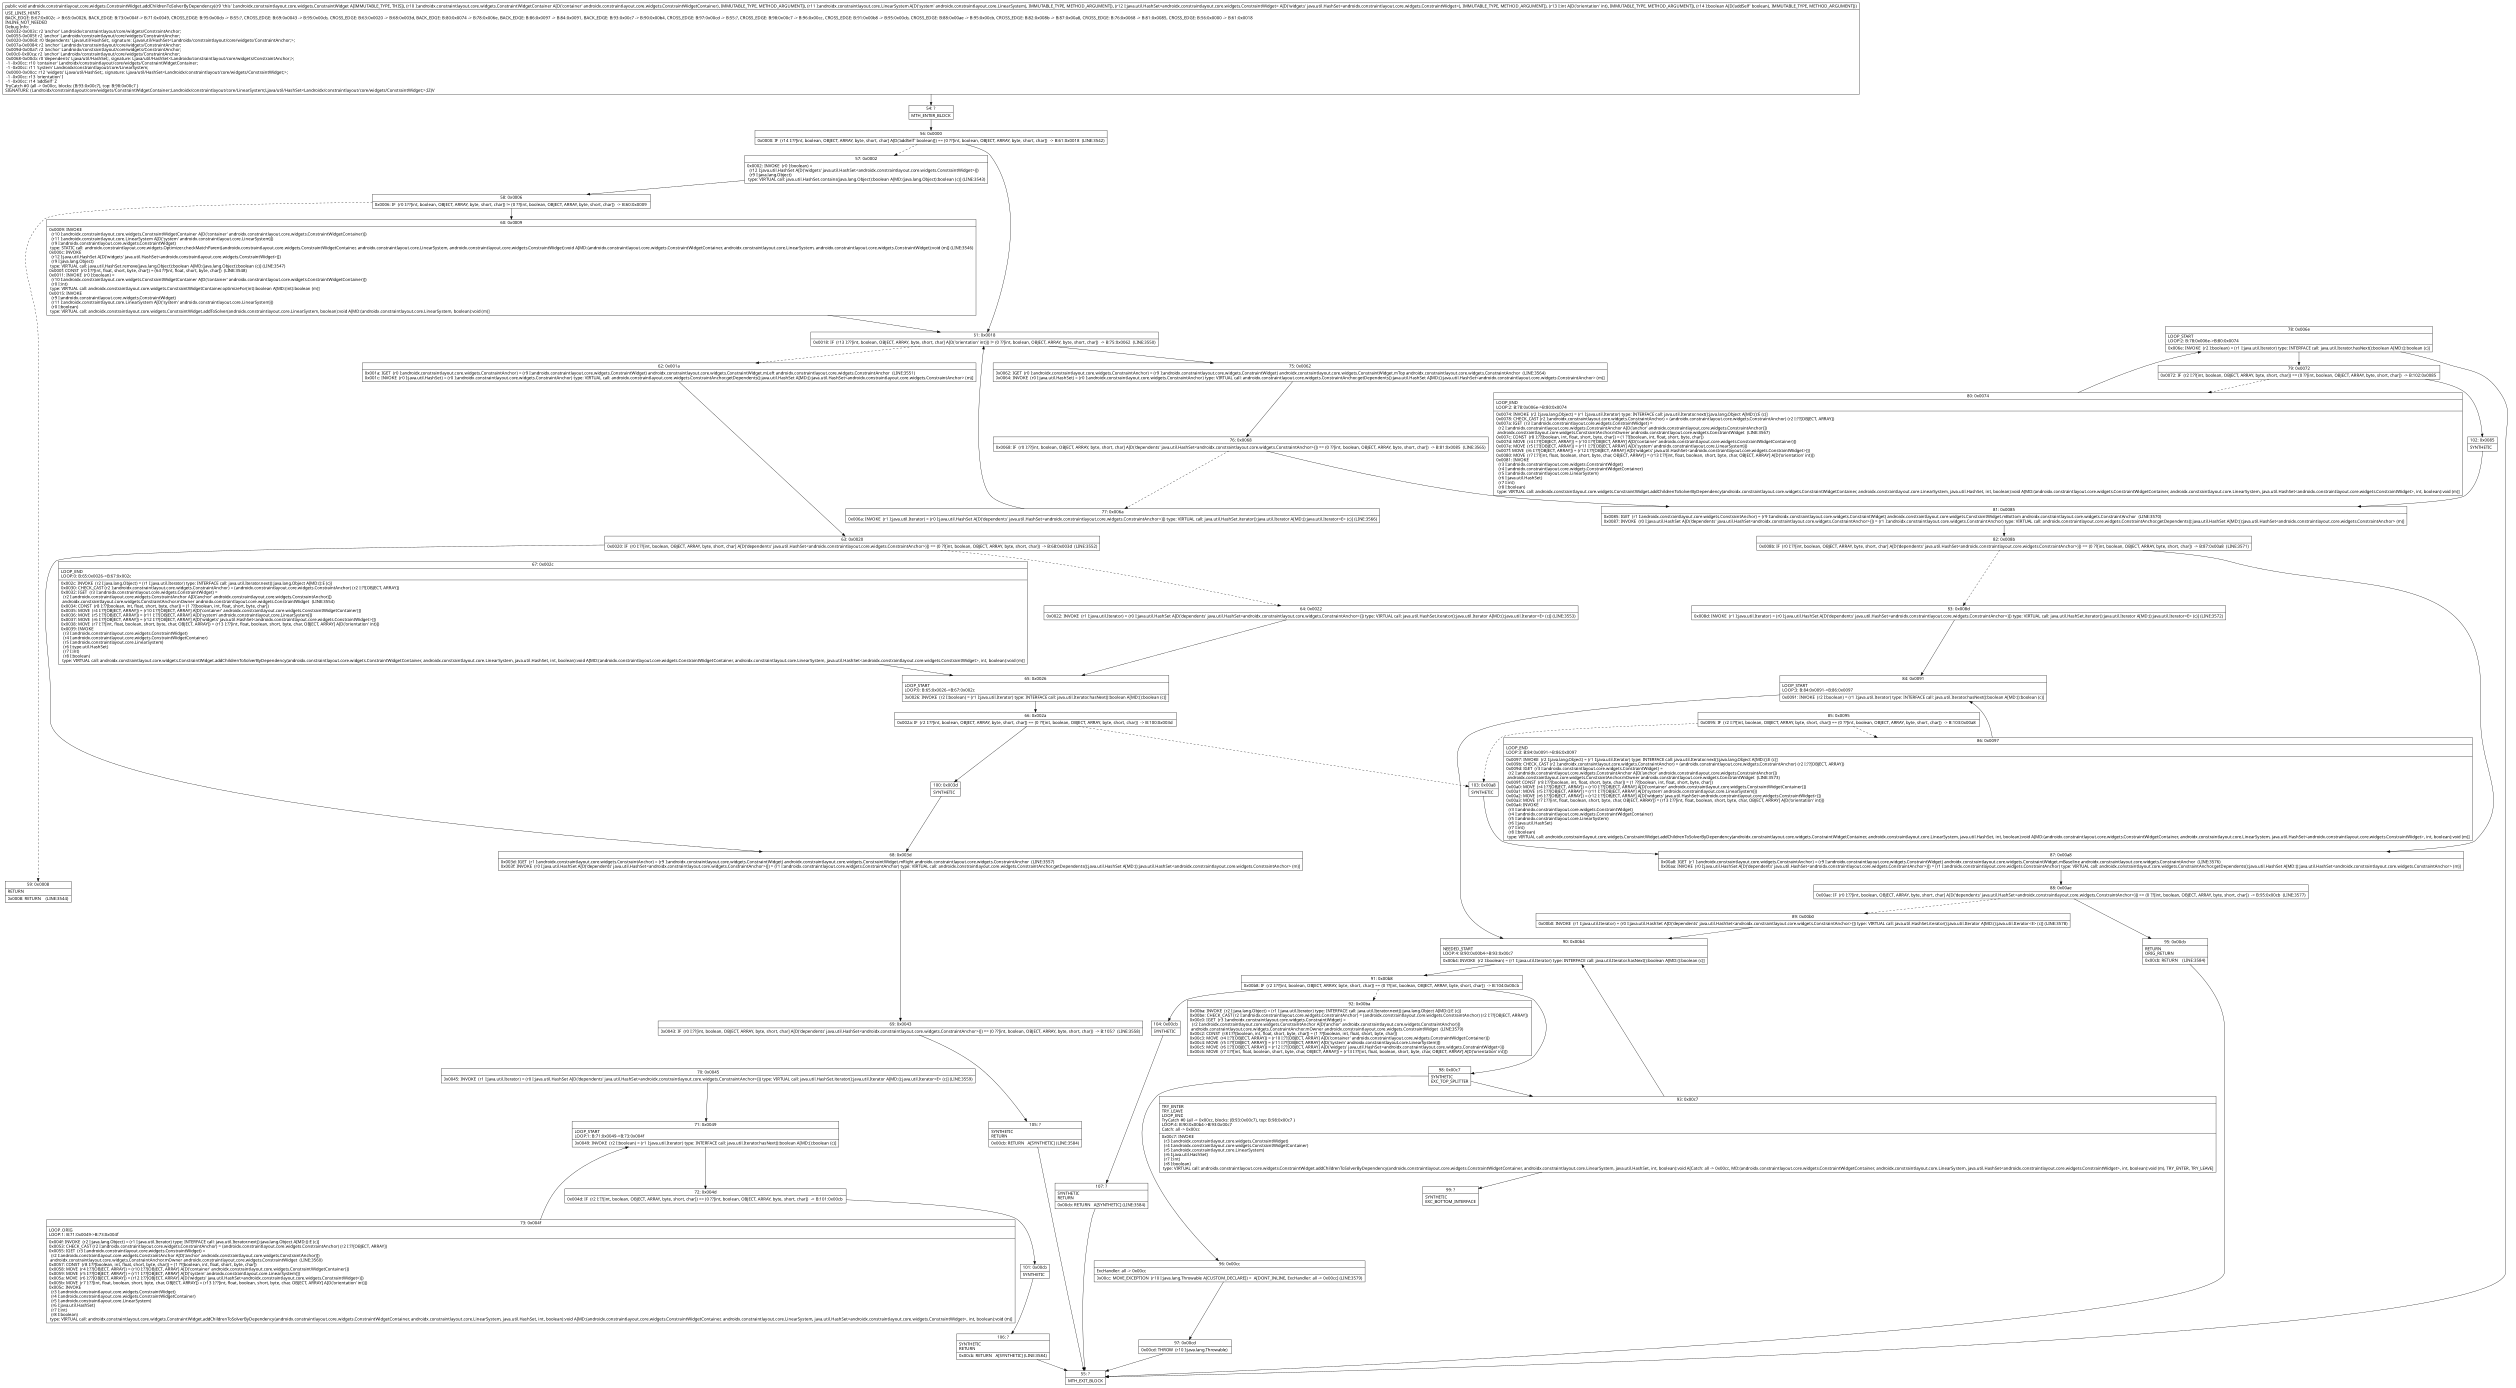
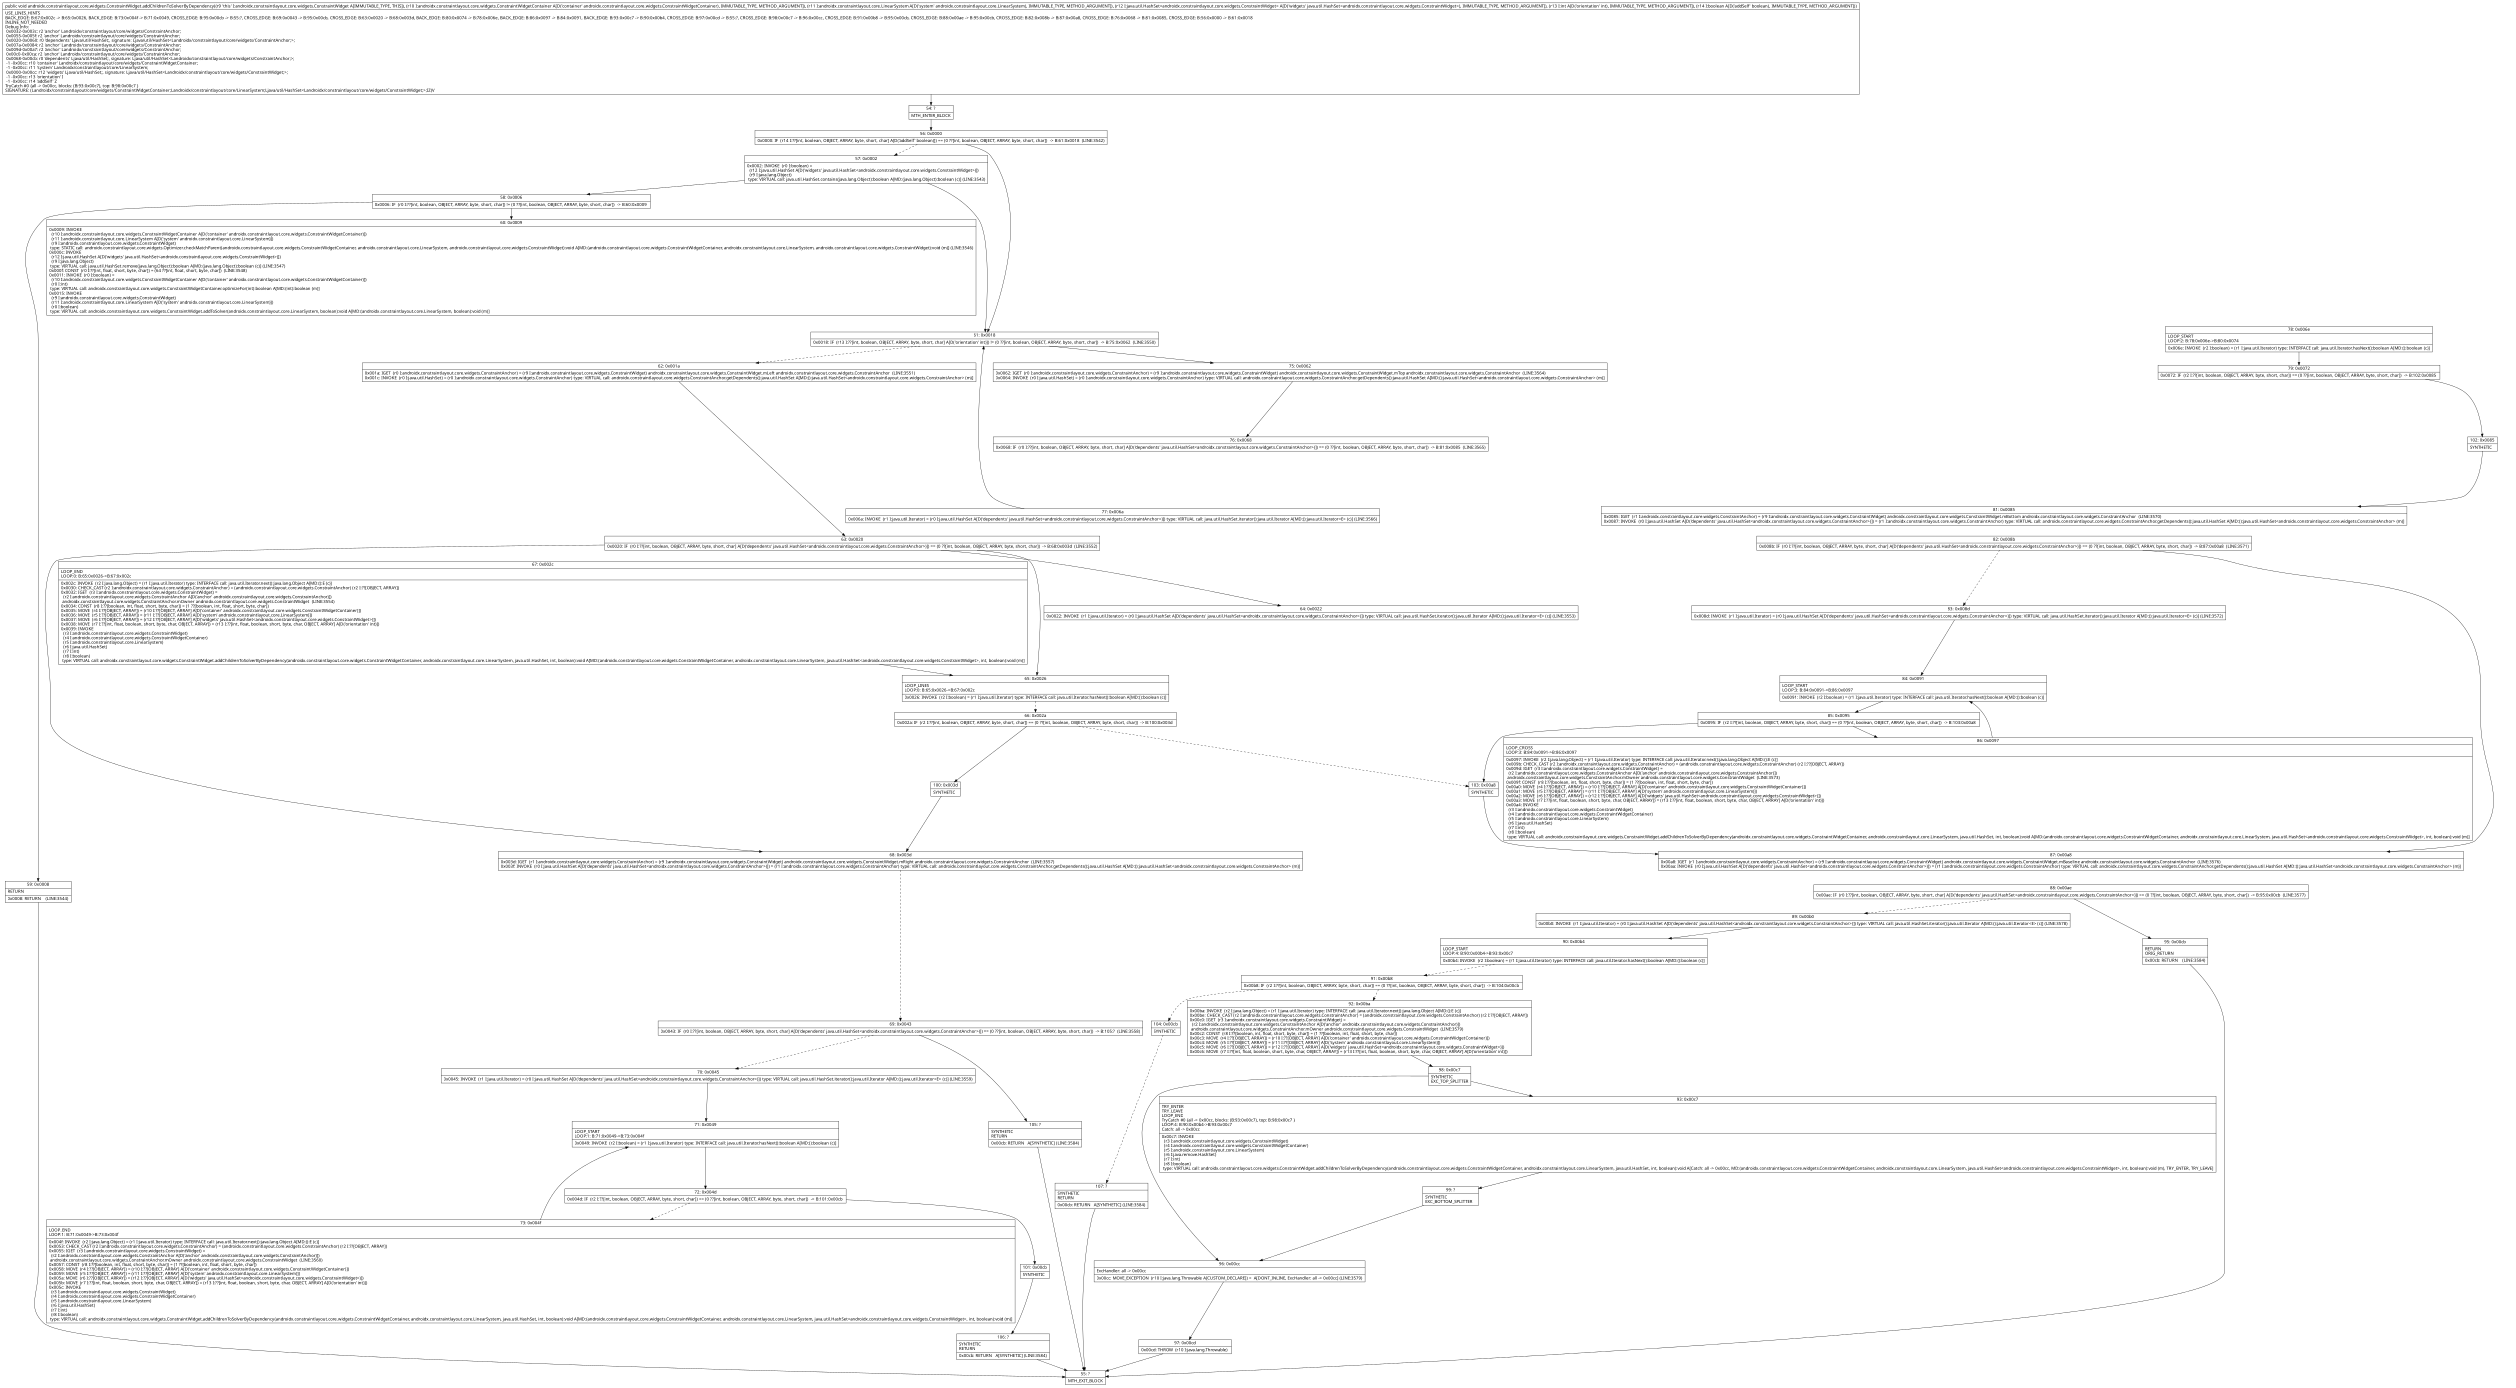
edge "60: 0x0009" -> "61: 0x0018": now "57: 0x0002" -> "61: 0x0018"
edge "58: 0x0006" -> "59: 0x0008": style dashed -> solid
node "80: 0x0074": removed
edge "76: 0x0068" -> "77: 0x006a": removed
edge "76: 0x0068" -> "81: 0x0085": removed
edge "81: 0x0085" -> "82: 0x008b": removed
edge "63: 0x0020" -> "64: 0x0022": style dashed -> solid
node "67: 0x002c": text "(r6 I:type.util.HashSet)" -> "(r6 I:java.util.HashSet)"
edge "64: 0x0022" -> "65: 0x0026": now "63: 0x0020" -> "65: 0x0026"
node "65: 0x0026": text "LOOP_START" -> "LOOP_LINES"
edge "65: 0x0026" -> "66: 0x002a": style solid -> dashed
edge "84: 0x0091" -> "90: 0x00b4": now "84: 0x0091" -> "85: 0x0095"
edge "85: 0x0095" -> "103: 0x00a8": style dashed -> solid
edge "85: 0x0095" -> "86: 0x0097": style dashed -> solid
node "86: 0x0097": text "LOOP_END" -> "LOOP_CROSS"
edge "87: 0x00a8" -> "88: 0x00ae": removed
edge "68: 0x003d" -> "69: 0x0043": style solid -> dashed
node "90: 0x00b4": text "NEEDED_START" -> "LOOP_START"
edge "90: 0x00b4" -> "91: 0x00b8": style solid -> dashed
edge "91: 0x00b8" -> "104: 0x00cb": style solid -> dashed
edge "93: 0x00c7" -> "90: 0x00b4": removed
edge "91: 0x00b8" -> "98: 0x00c7": now "92: 0x00ba" -> "98: 0x00c7"
edge "69: 0x0043" -> "70: 0x0045": added
edge "104: 0x00cb" -> "107: ?": style solid -> dashed
node "93: 0x00c7": text "(r6 I:java.util.HashSet)" -> "(r6 I:java.remove.HashSet)"
node "99: ?": text "EXC_BOTTOM_INTERFACE" -> "EXC_BOTTOM_SPLITTER"
edge "72: 0x004d" -> "73: 0x004f": added
node "73: 0x004f": text "LOOP_ORIG" -> "LOOP_END"
edge "99: ?" -> "96: 0x00cc": added
edge "78: 0x006e" -> "55: ?": now "59: 0x0008" -> "55: ?"
